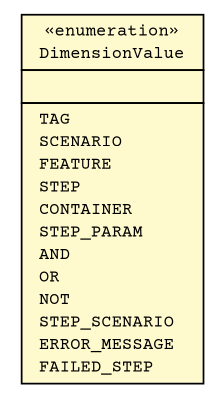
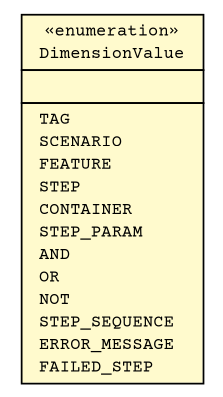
node "DimensionValue": text "STEP_SCENARIO" -> "STEP_SEQUENCE"
